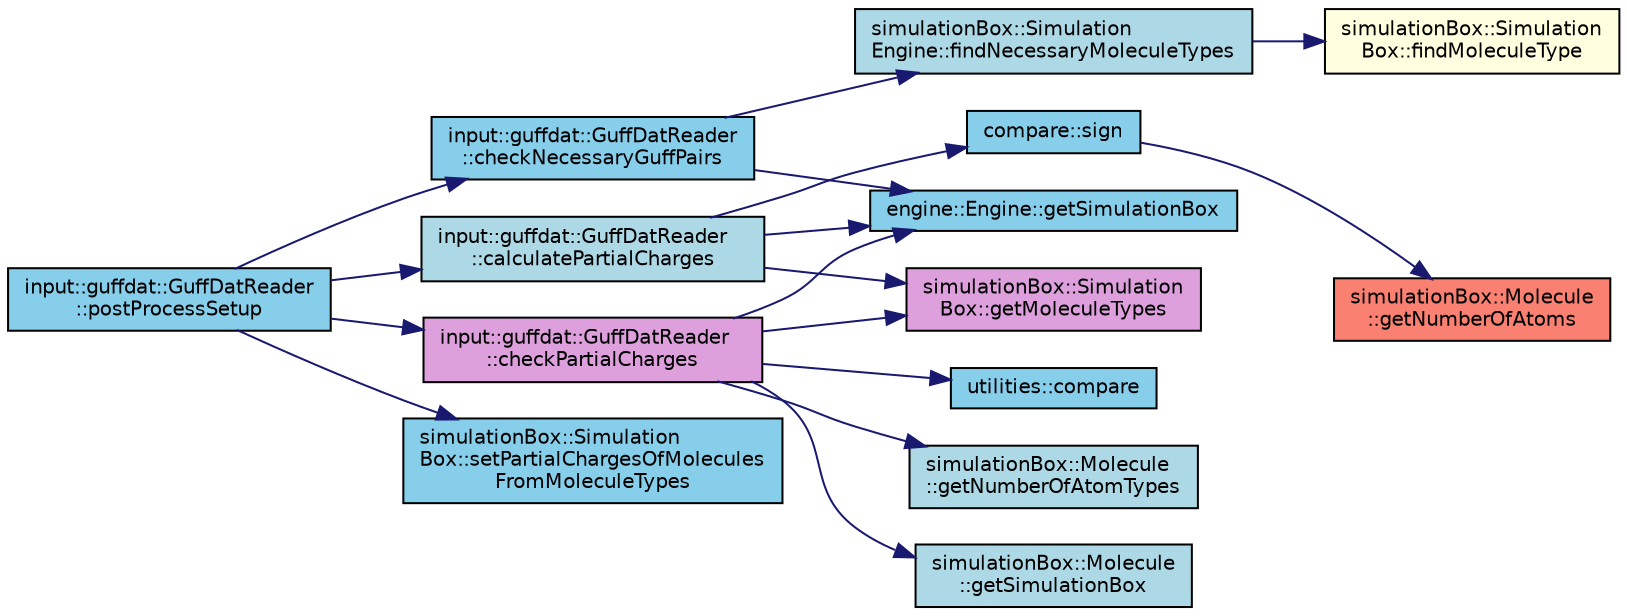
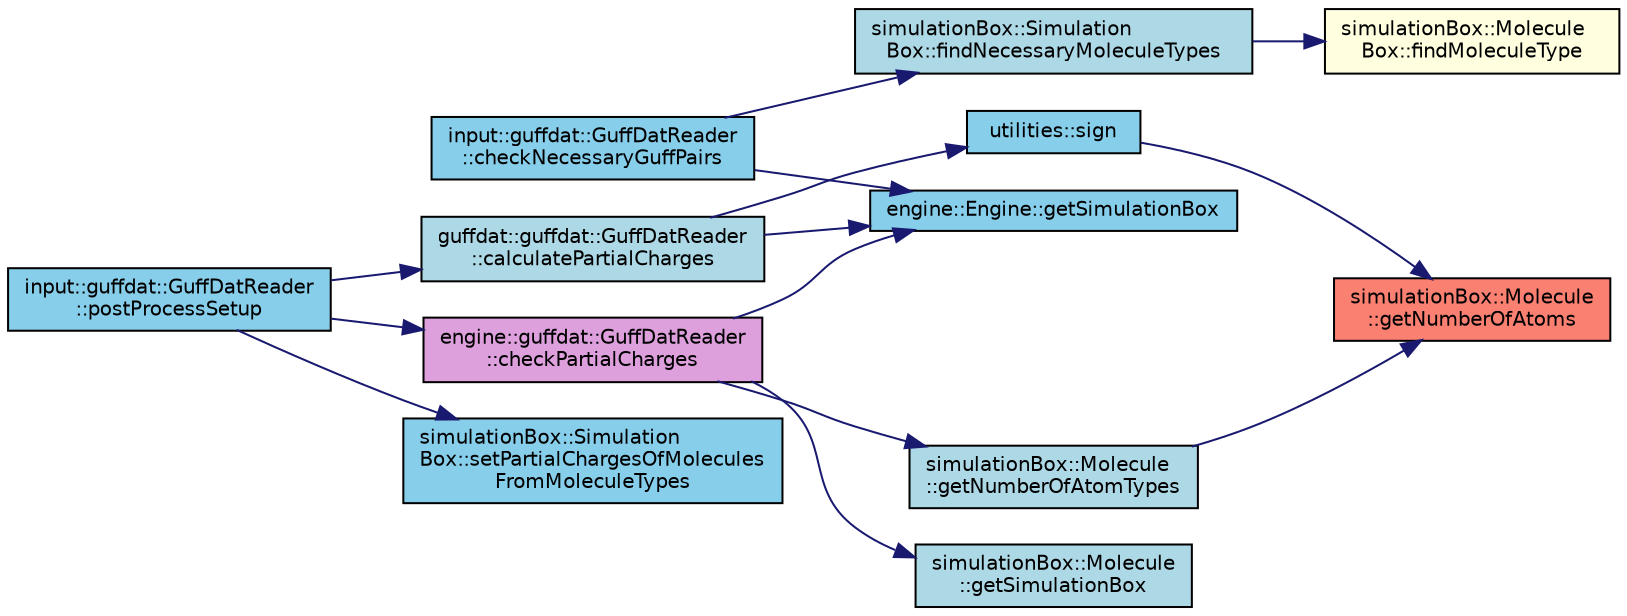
node "simulationBox::Simulation Engine::findNecessaryMoleculeTypes": label "simulationBox::Simulation Engine::findNecessaryMoleculeTypes" -> "simulationBox::Simulation Box::findNecessaryMoleculeTypes"
node "simulationBox::Simulation Box::findMoleculeType": label "simulationBox::Simulation Box::findMoleculeType" -> "simulationBox::Molecule Box::findMoleculeType"
node "compare::sign": label "compare::sign" -> "utilities::sign"
edge "input::guffdat::GuffDatReader ::postProcessSetup" -> "input::guffdat::GuffDatReader ::checkNecessaryGuffPairs": removed
node "input::guffdat::GuffDatReader ::calculatePartialCharges": label "input::guffdat::GuffDatReader ::calculatePartialCharges" -> "guffdat::guffdat::GuffDatReader ::calculatePartialCharges"
node "simulationBox::Simulation Box::getMoleculeTypes": removed
node "input::guffdat::GuffDatReader ::checkPartialCharges": label "input::guffdat::GuffDatReader ::checkPartialCharges" -> "engine::guffdat::GuffDatReader ::checkPartialCharges"
node "utilities::compare": removed
edge "simulationBox::Molecule ::getNumberOfAtomTypes" -> "simulationBox::Molecule ::getNumberOfAtoms": added
